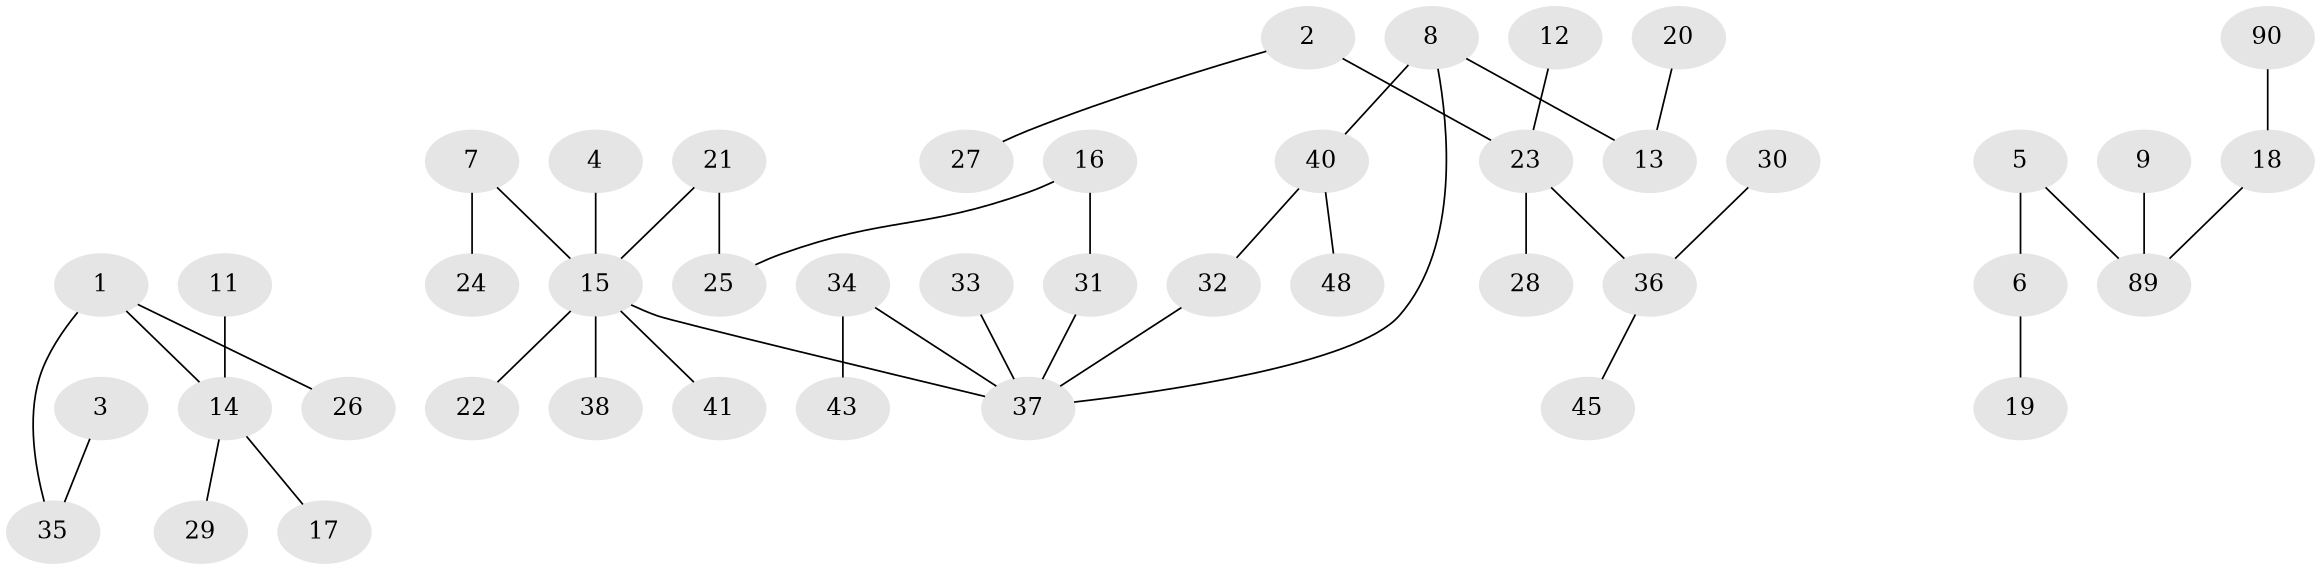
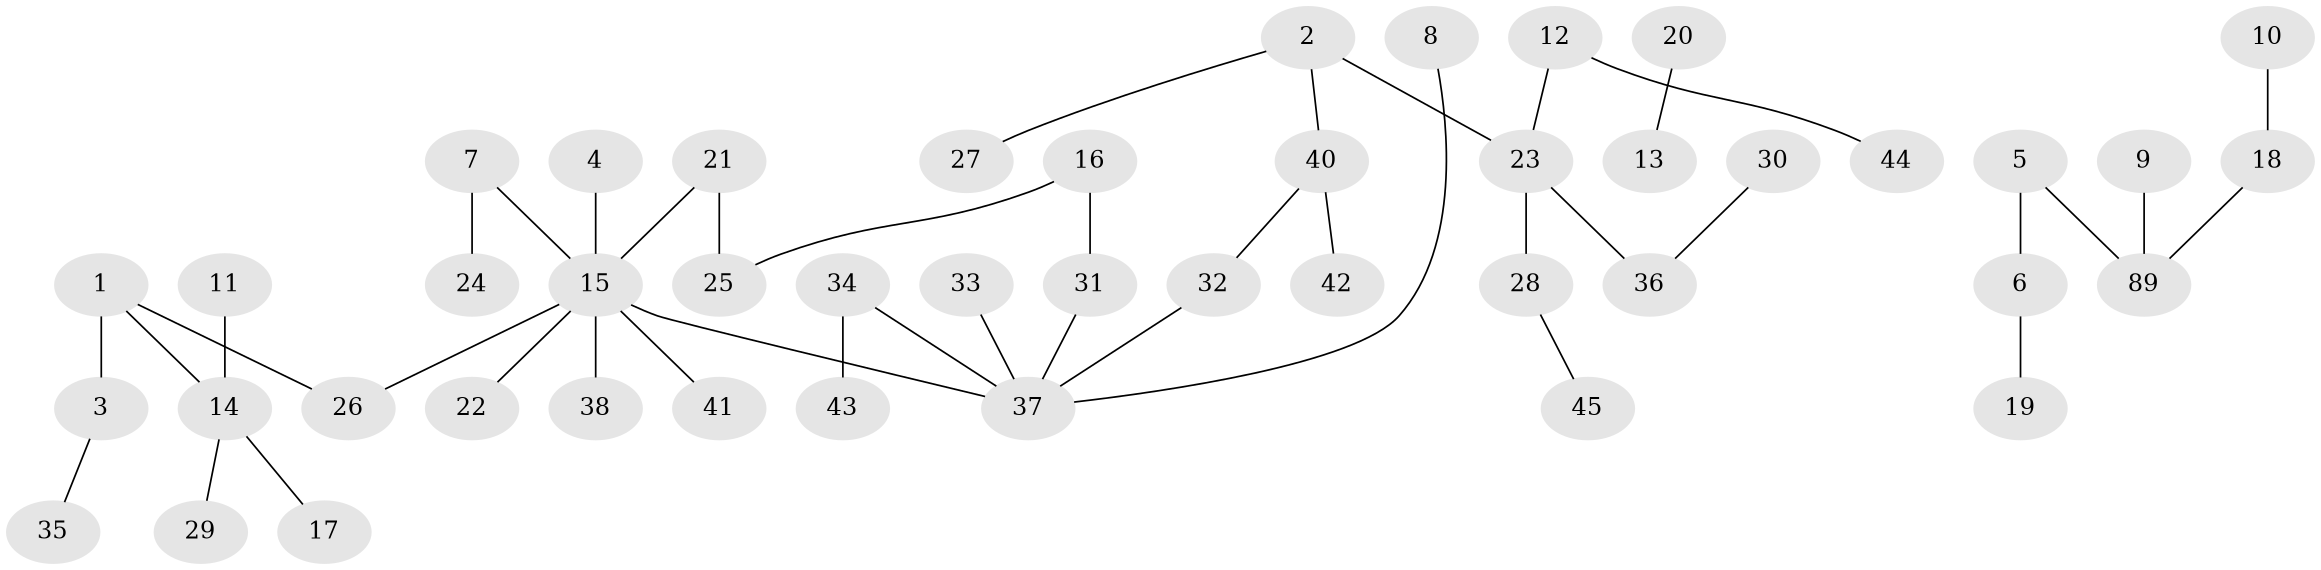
node "90": label "90" -> "10"
edge "8" -- "13": removed
edge "8" -- "40": now "2" -- "40"
node "44": added
node "48": label "48" -> "42"
edge "15" -- "26": added
edge "36" -- "45": now "28" -- "45"
edge "1" -- "35": now "1" -- "3"
